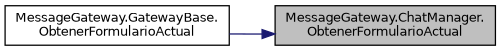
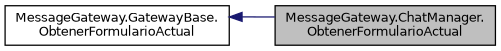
edge "MessageGateway.GatewayBase. ObtenerFormularioActual" -> "MessageGateway.ChatManager. ObtenerFormularioActual": reversed
